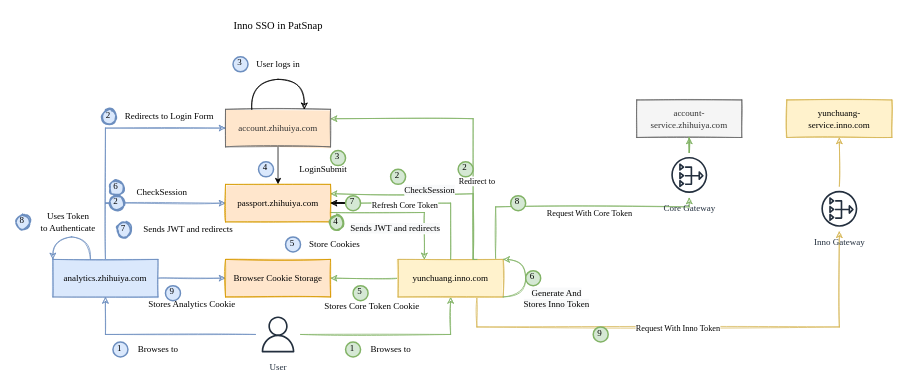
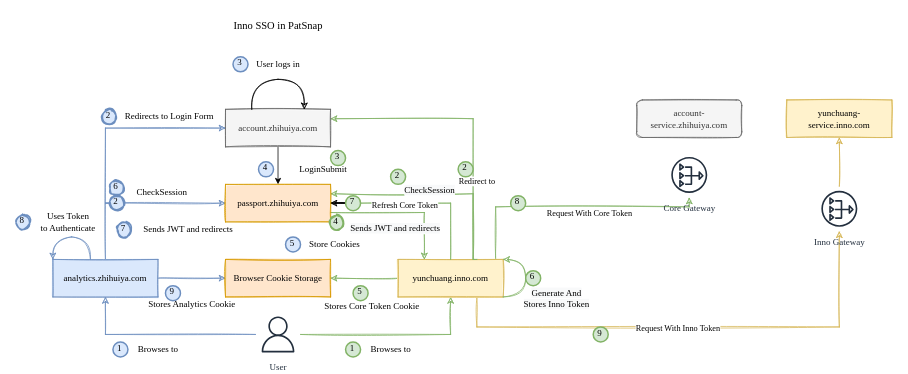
node "account-service.zhihuiya.com": shape rectangle -> rounded rectangle
node "account.zhihuiya.com": fillcolor #ffe6cc -> #f5f5f5
edge "Core Gateway" -> "account-service.zhihuiya.com": removed
